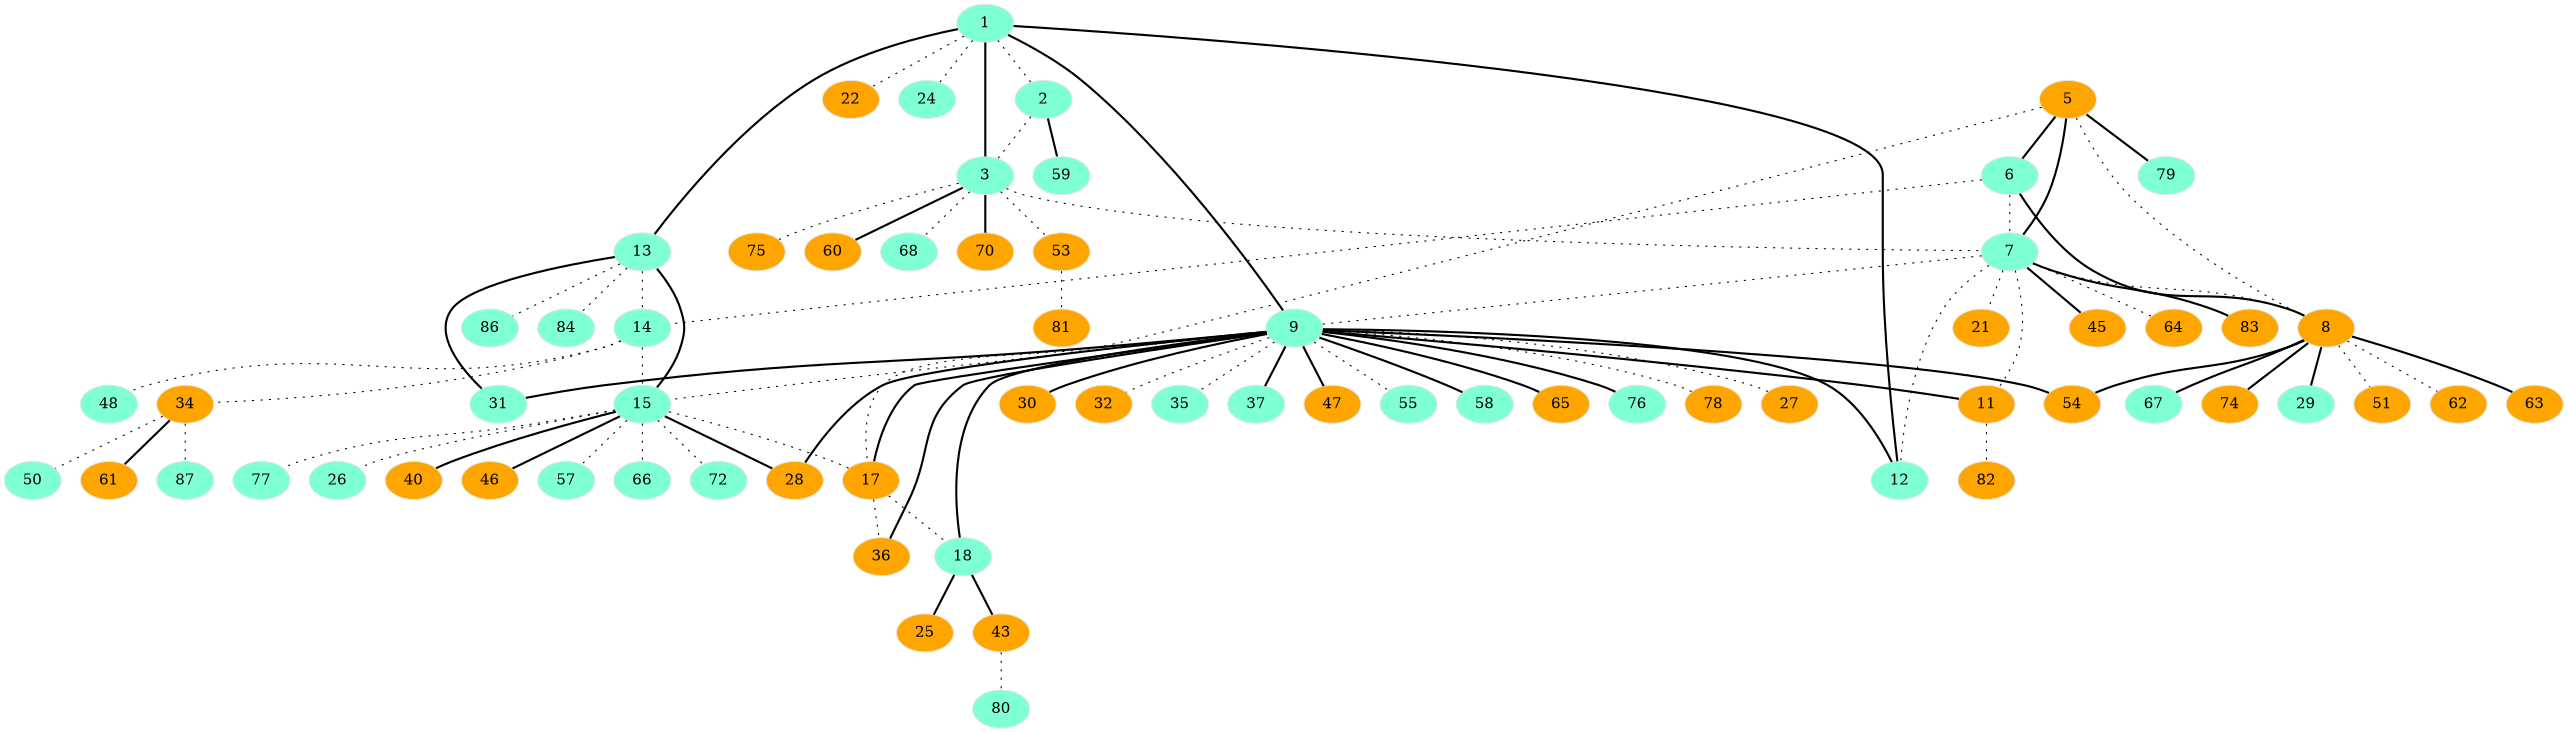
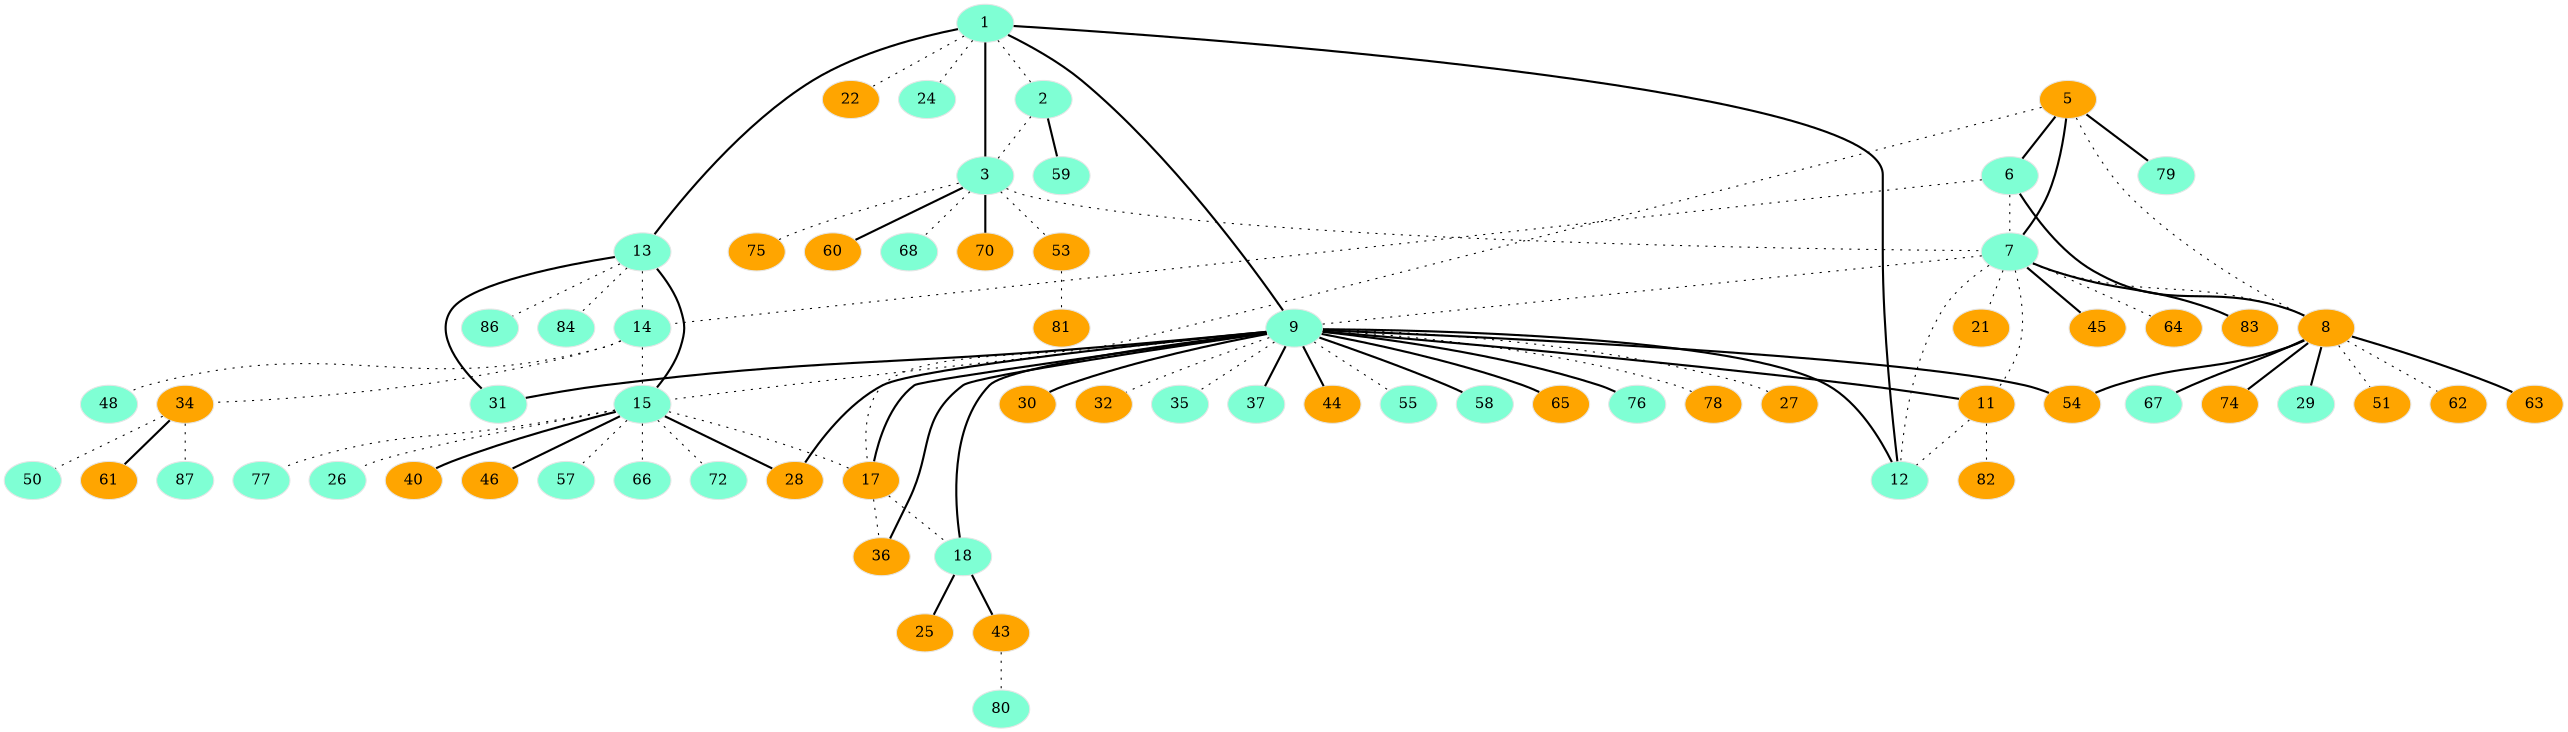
node "47": label "47" -> "44"
edge "11" -- "12": added
